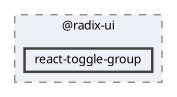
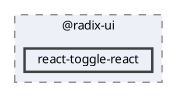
node "react-toggle-group": label "react-toggle-group" -> "react-toggle-react"
